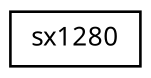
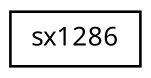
node "sx1280": label "sx1280" -> "sx1286"
